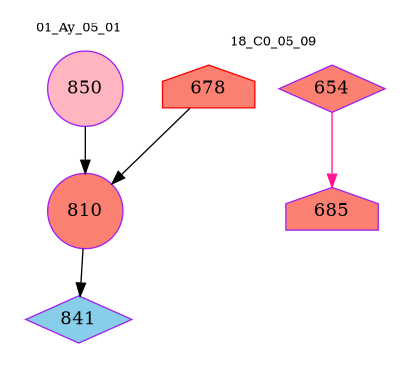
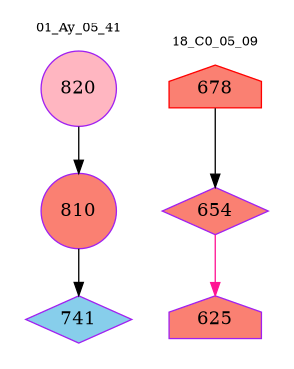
cluster "01_Ay_05_01": label "01_Ay_05_01" -> "01_Ay_05_41"
node "850": label "850" -> "820"
edge "678" -> "810": now "678" -> "654"
node "685": label "685" -> "625"
node "841": label "841" -> "741"
